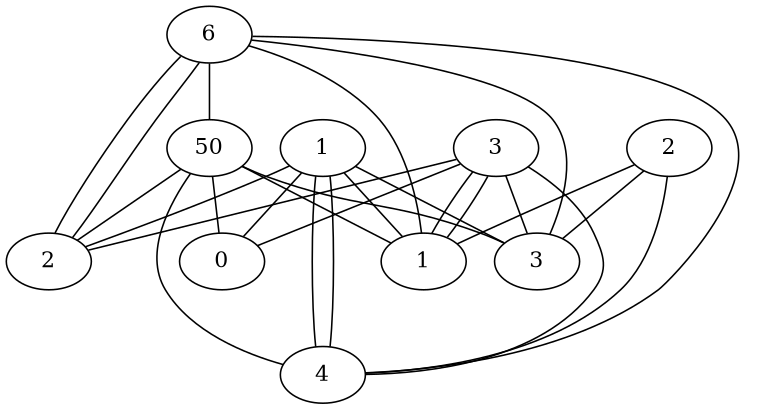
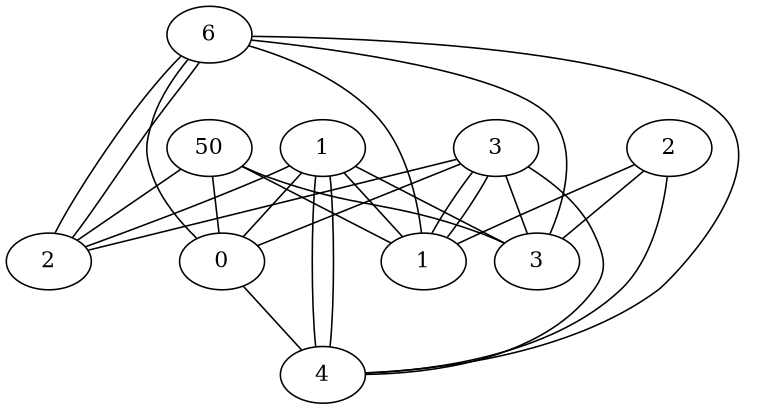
edge "6" -- "50": now "6" -- "0"
edge "50" -- "4": now "0" -- "4"
